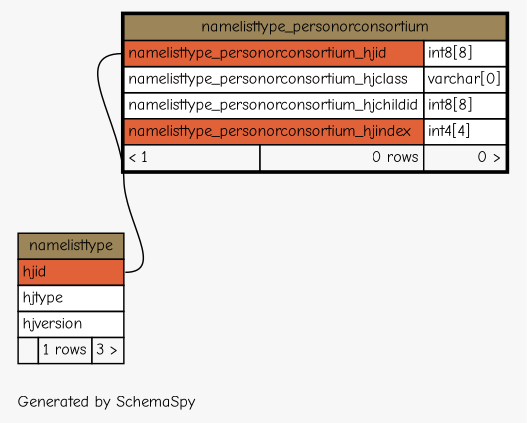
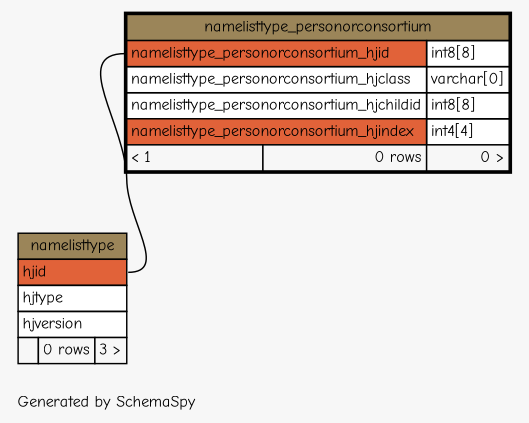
node "namelisttype": text "1 rows" -> "0 rows"
